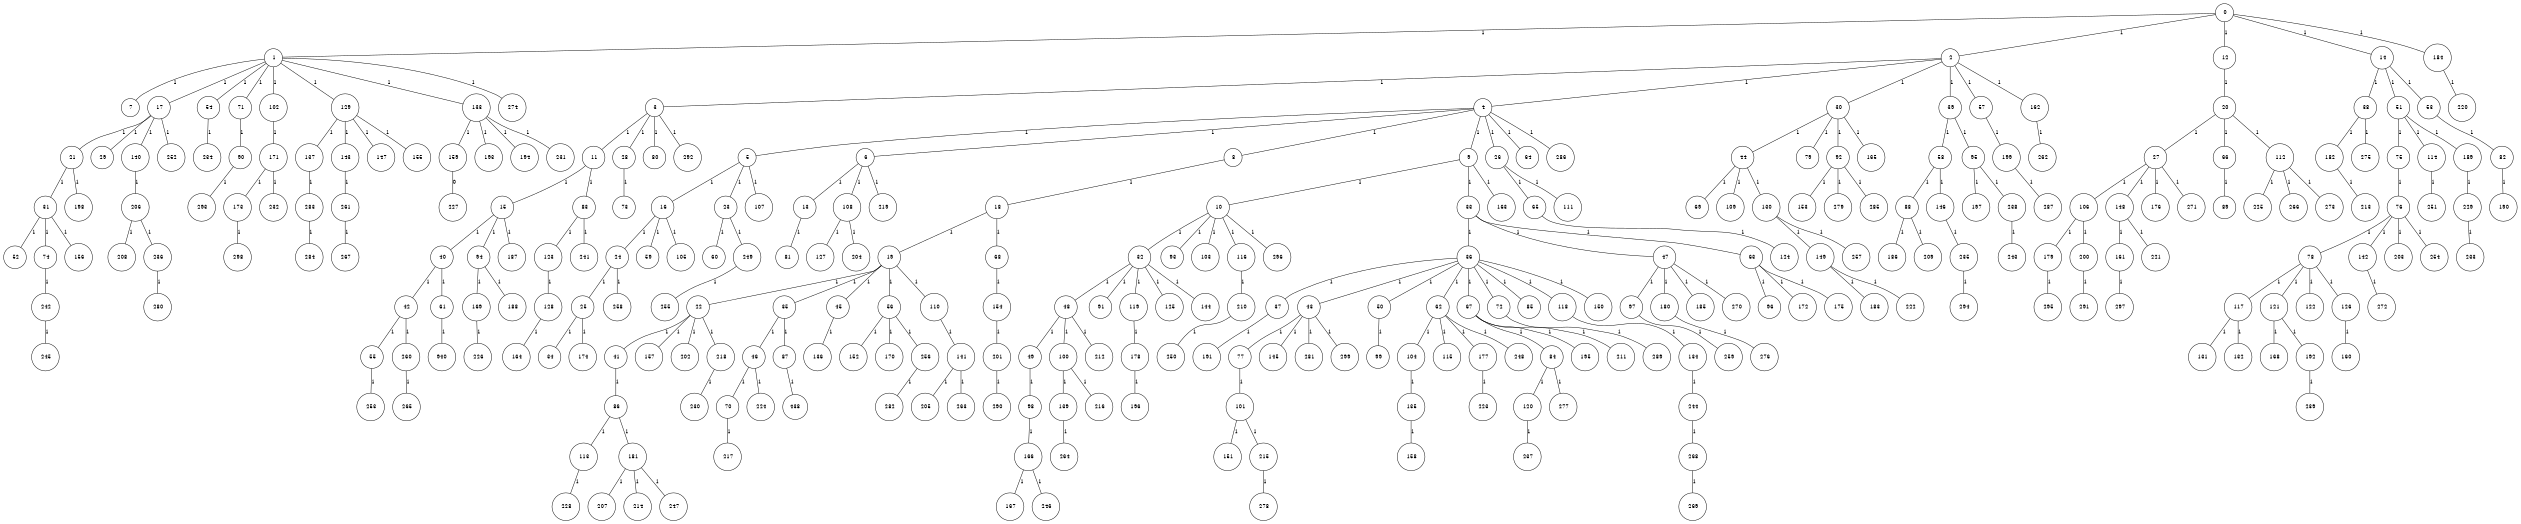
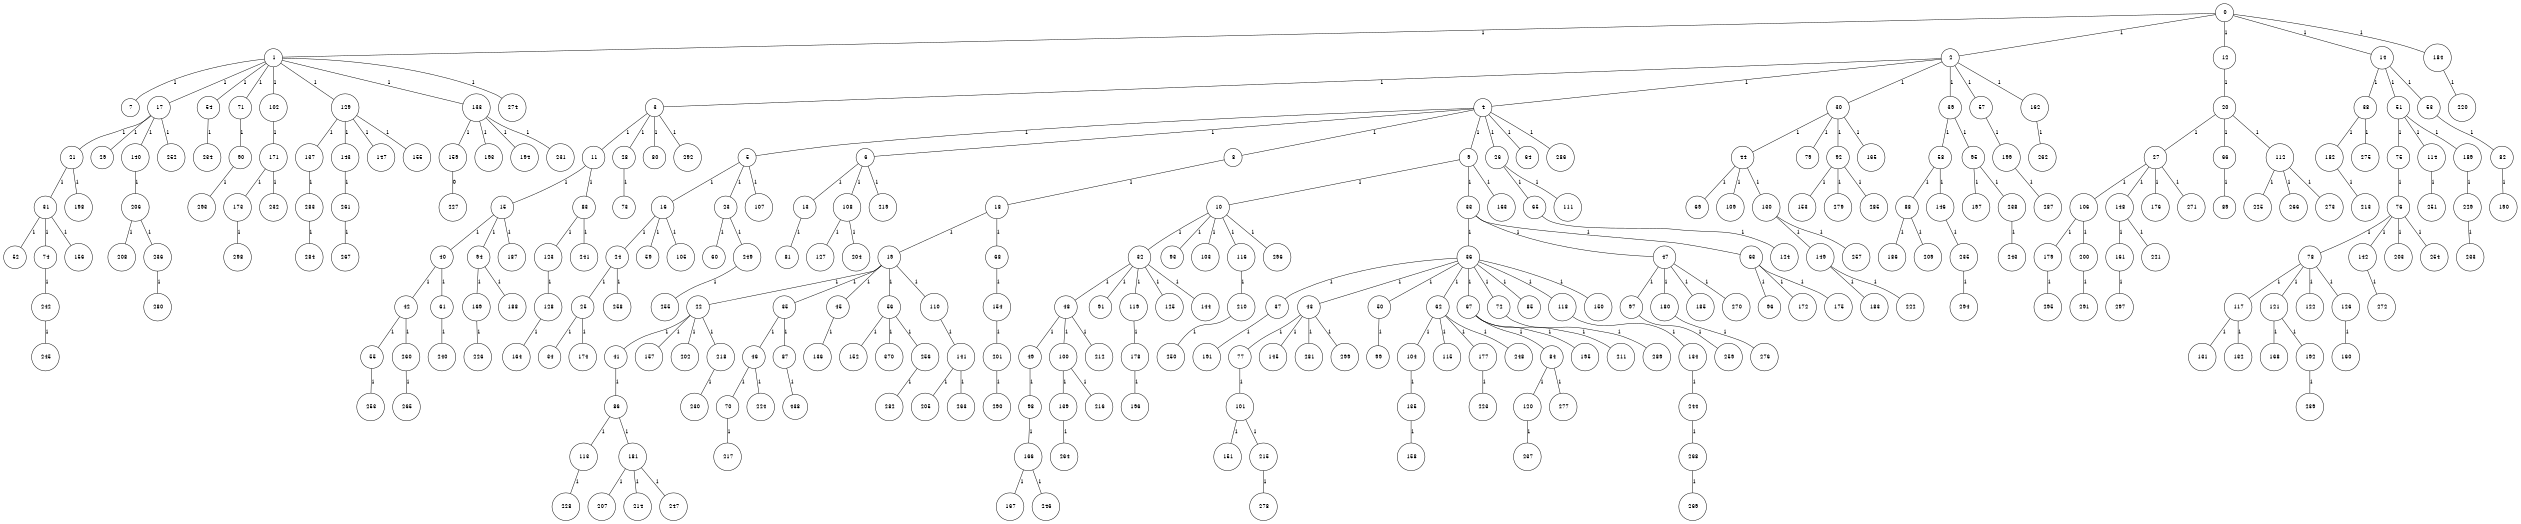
node "940": label "940" -> "240"
node "170": label "170" -> "370"
